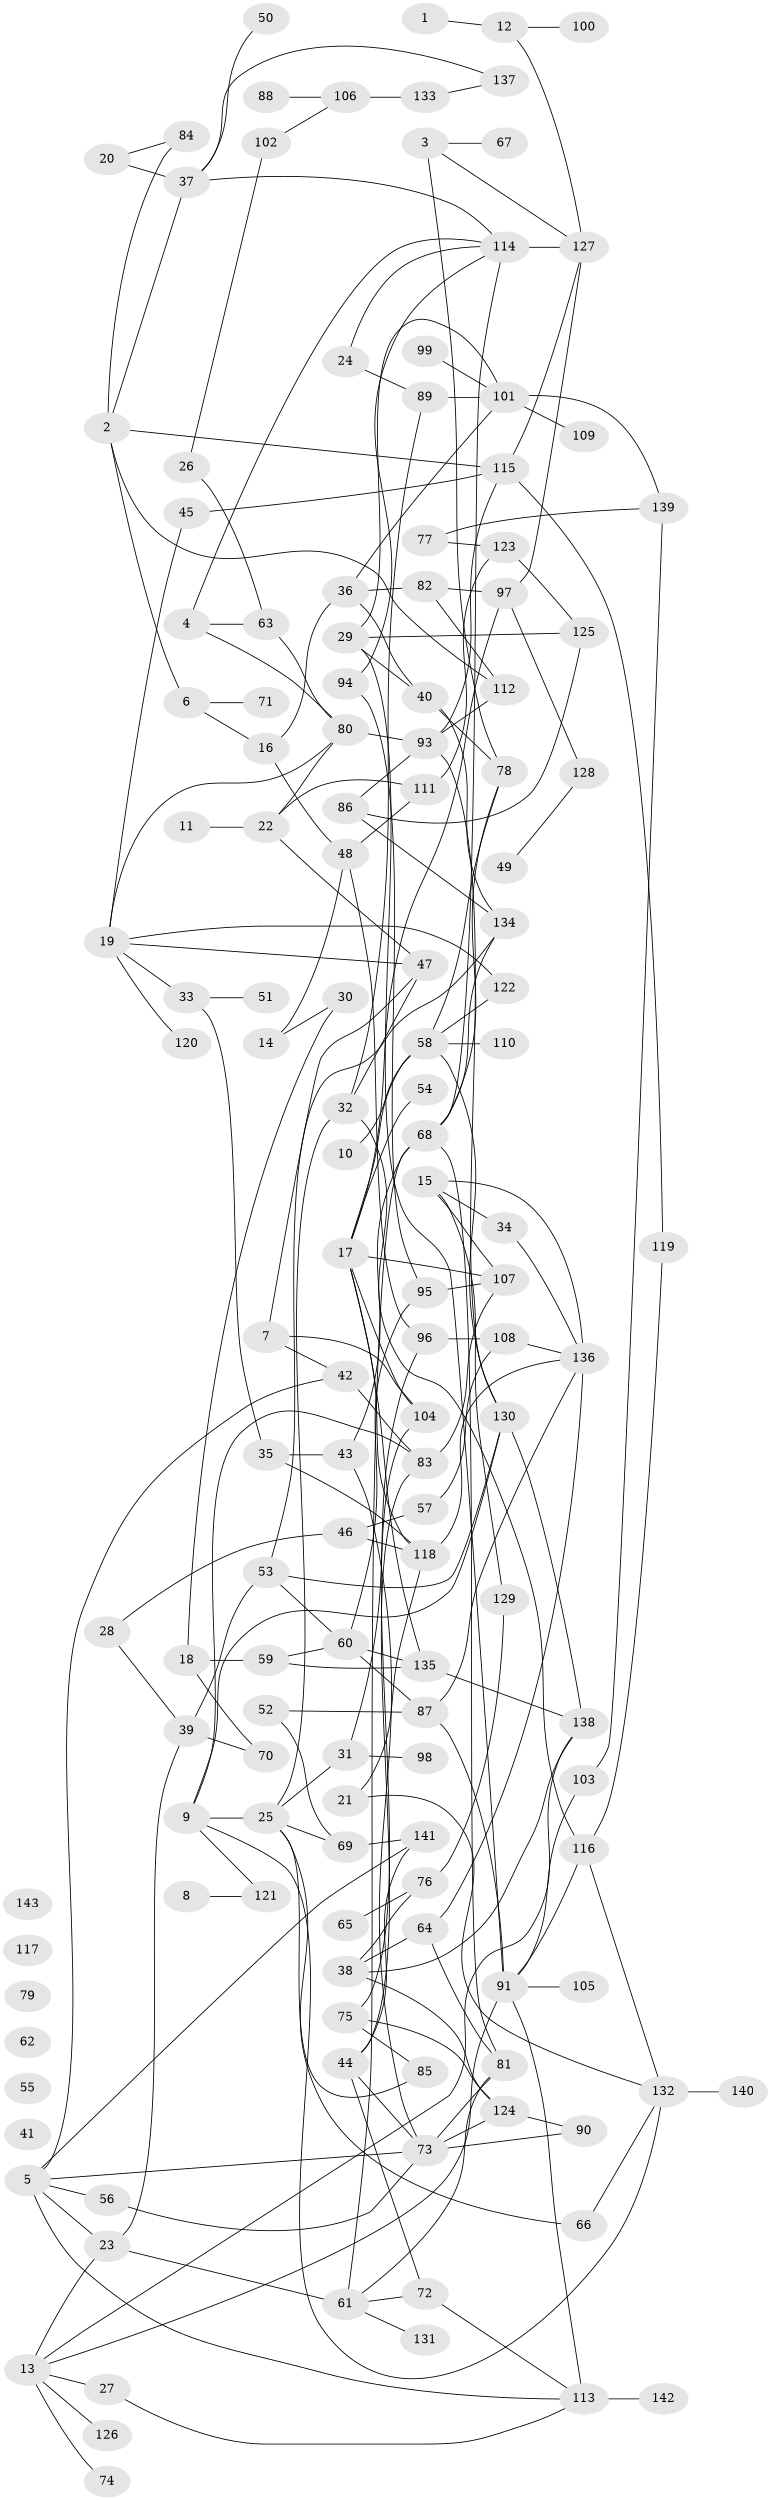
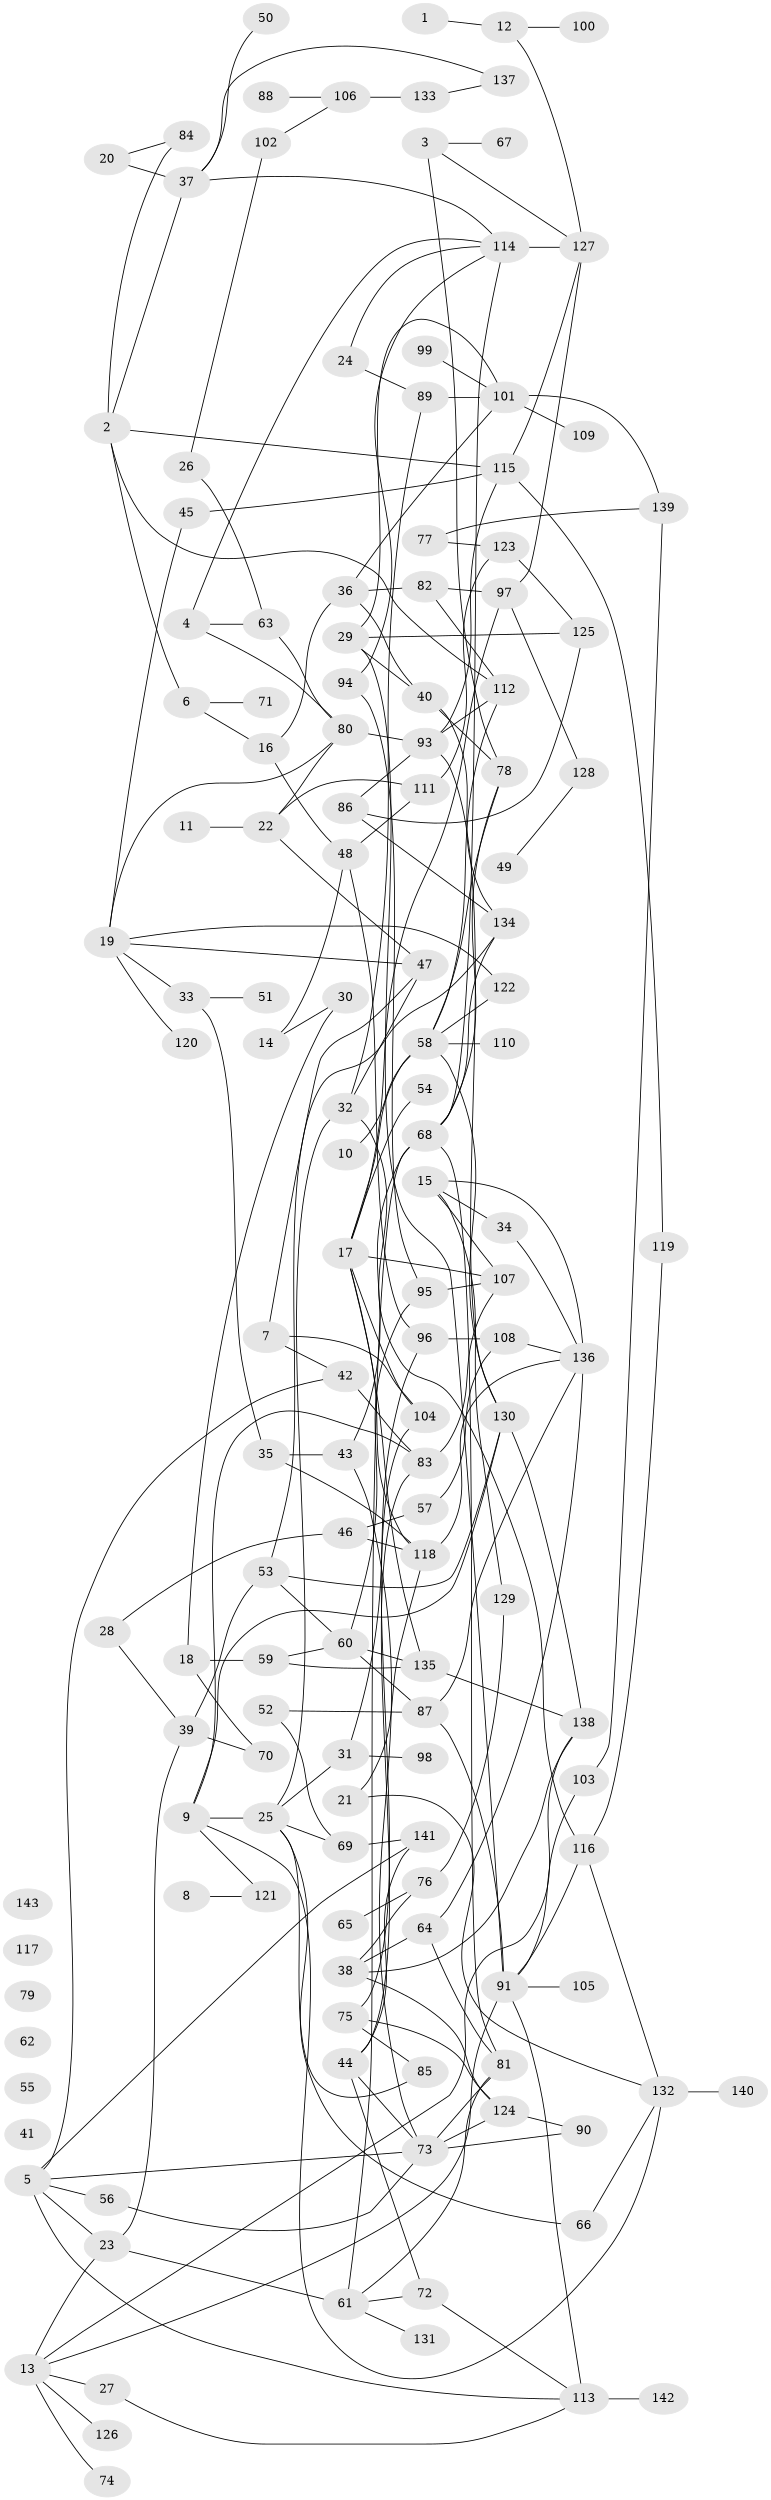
edge "112" -- "58": added
